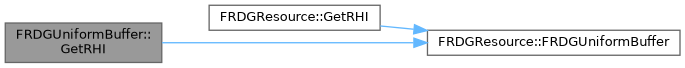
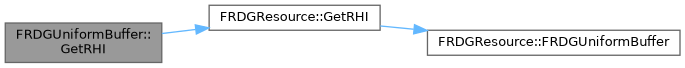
edge "FRDGUniformBuffer:: GetRHI" -> "FRDGResource::FRDGUniformBuffer": now "FRDGUniformBuffer:: GetRHI" -> "FRDGResource::GetRHI"
